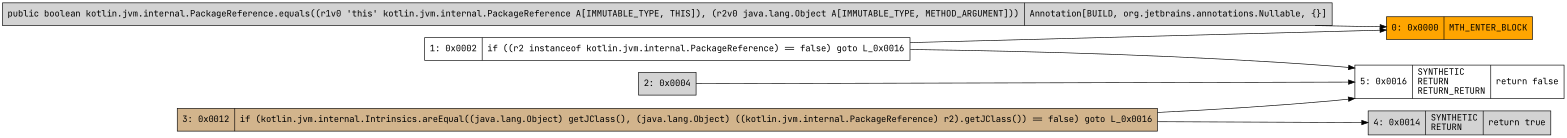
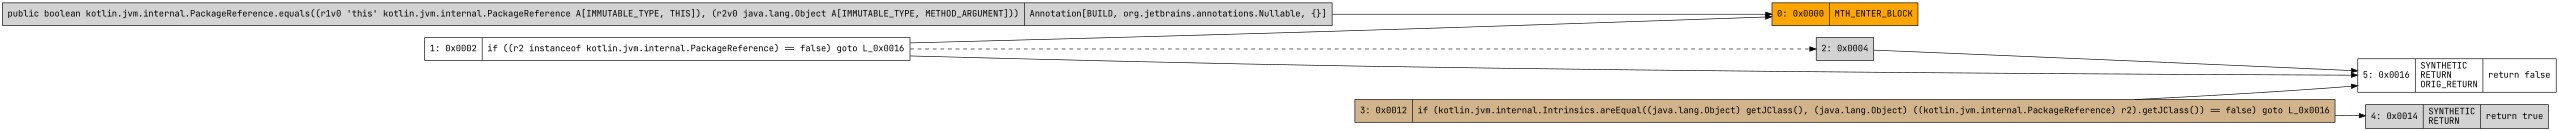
edge "1: 0x0002" -> "2: 0x0004": added
node "5: 0x0016": text "RETURN_RETURN" -> "ORIG_RETURN"
